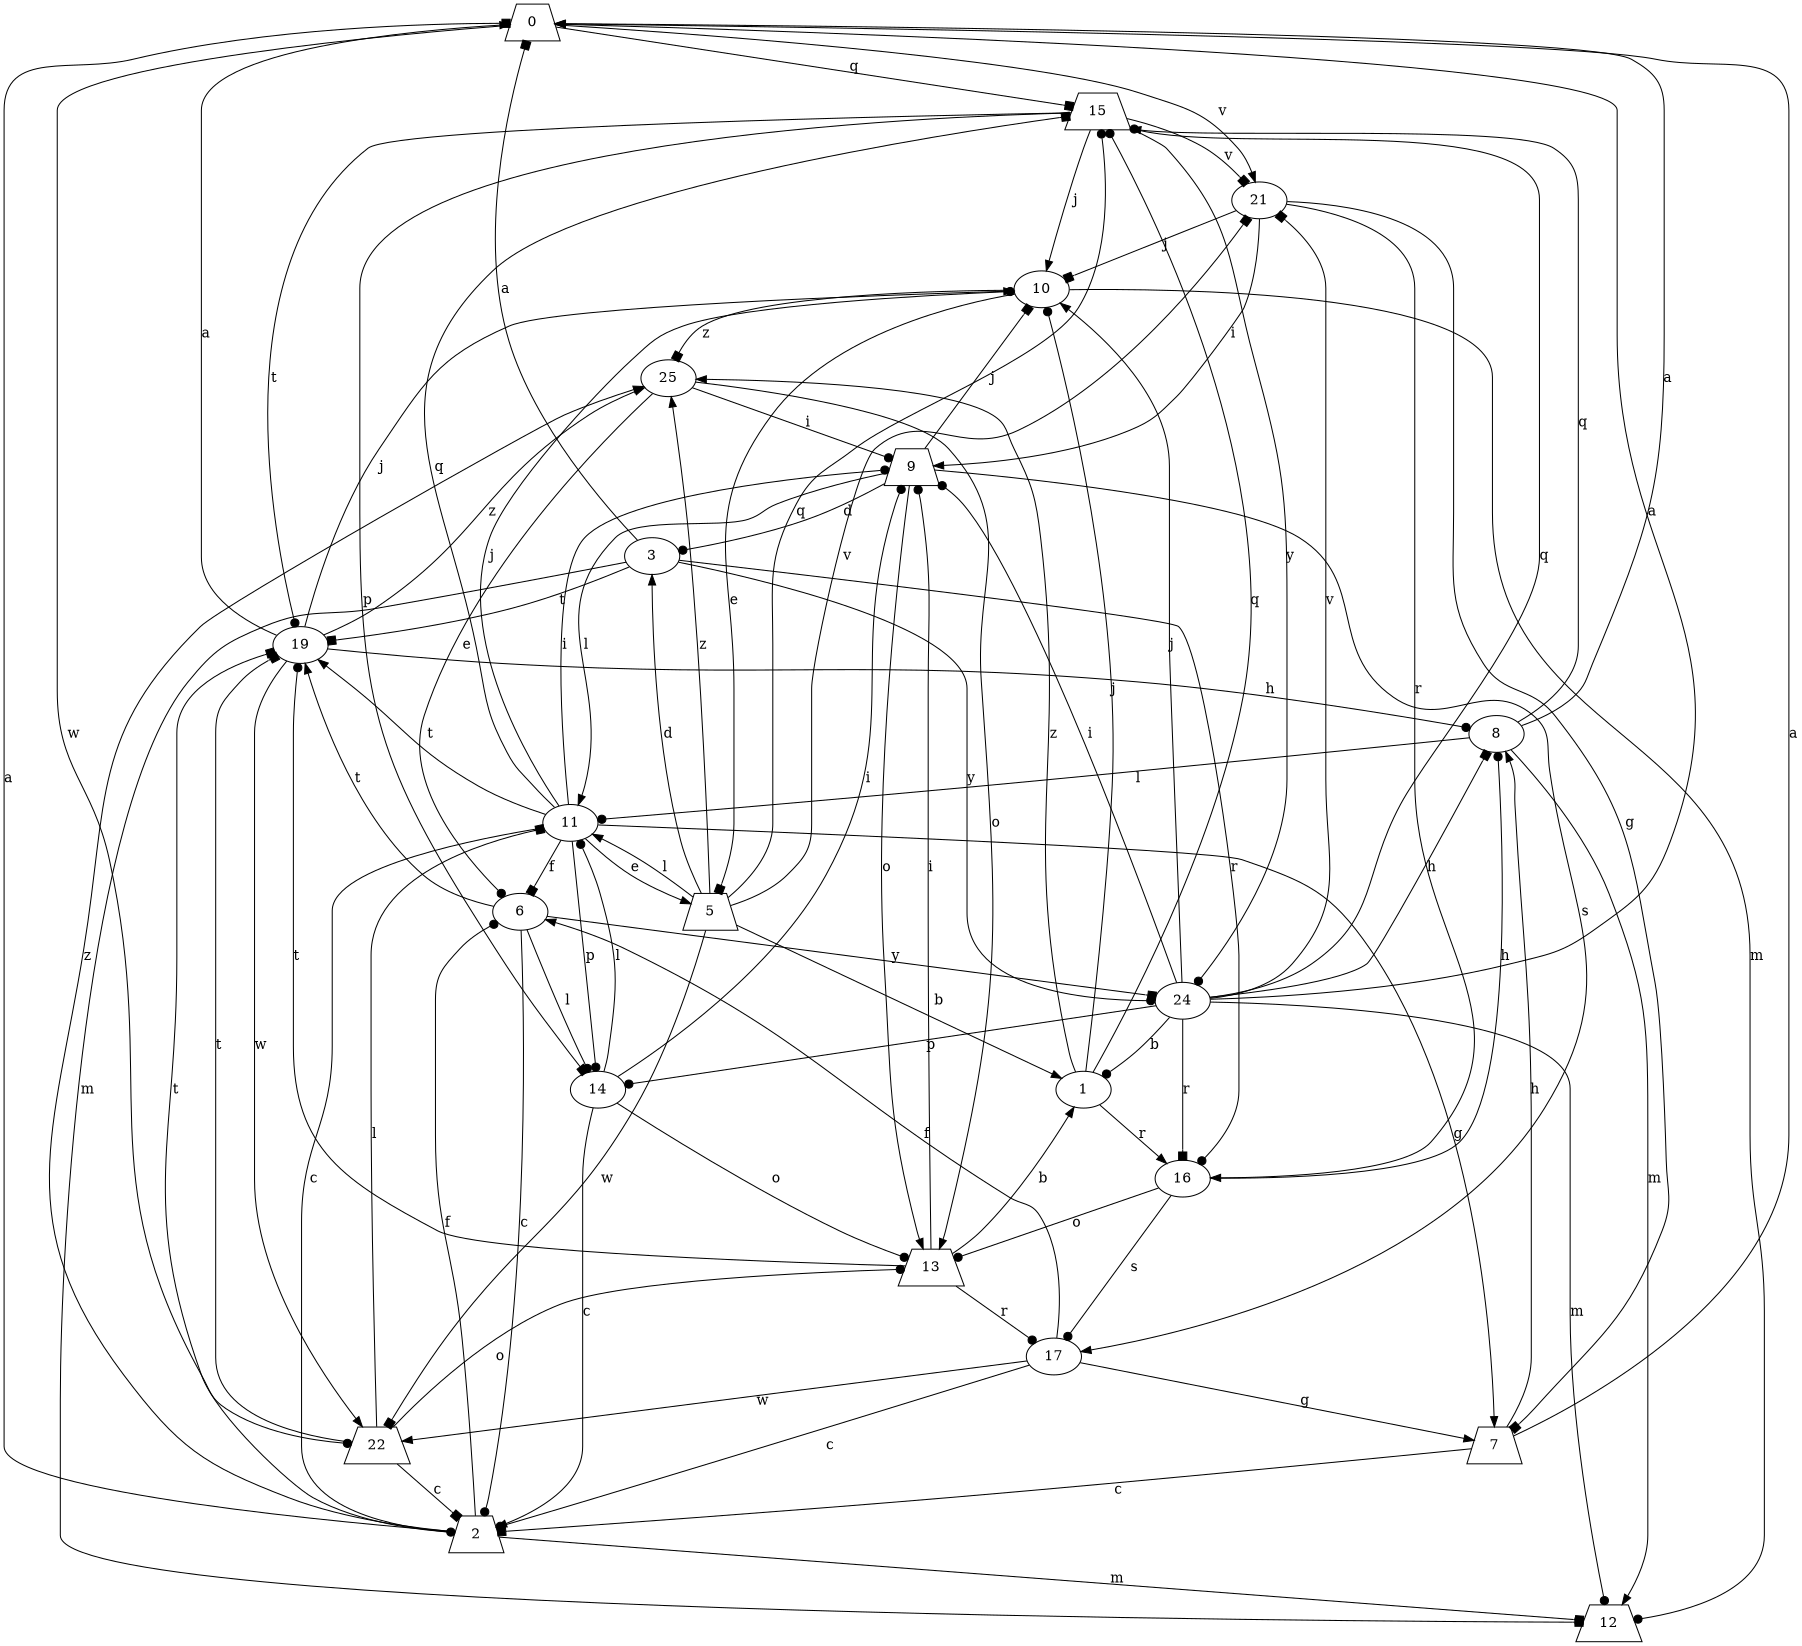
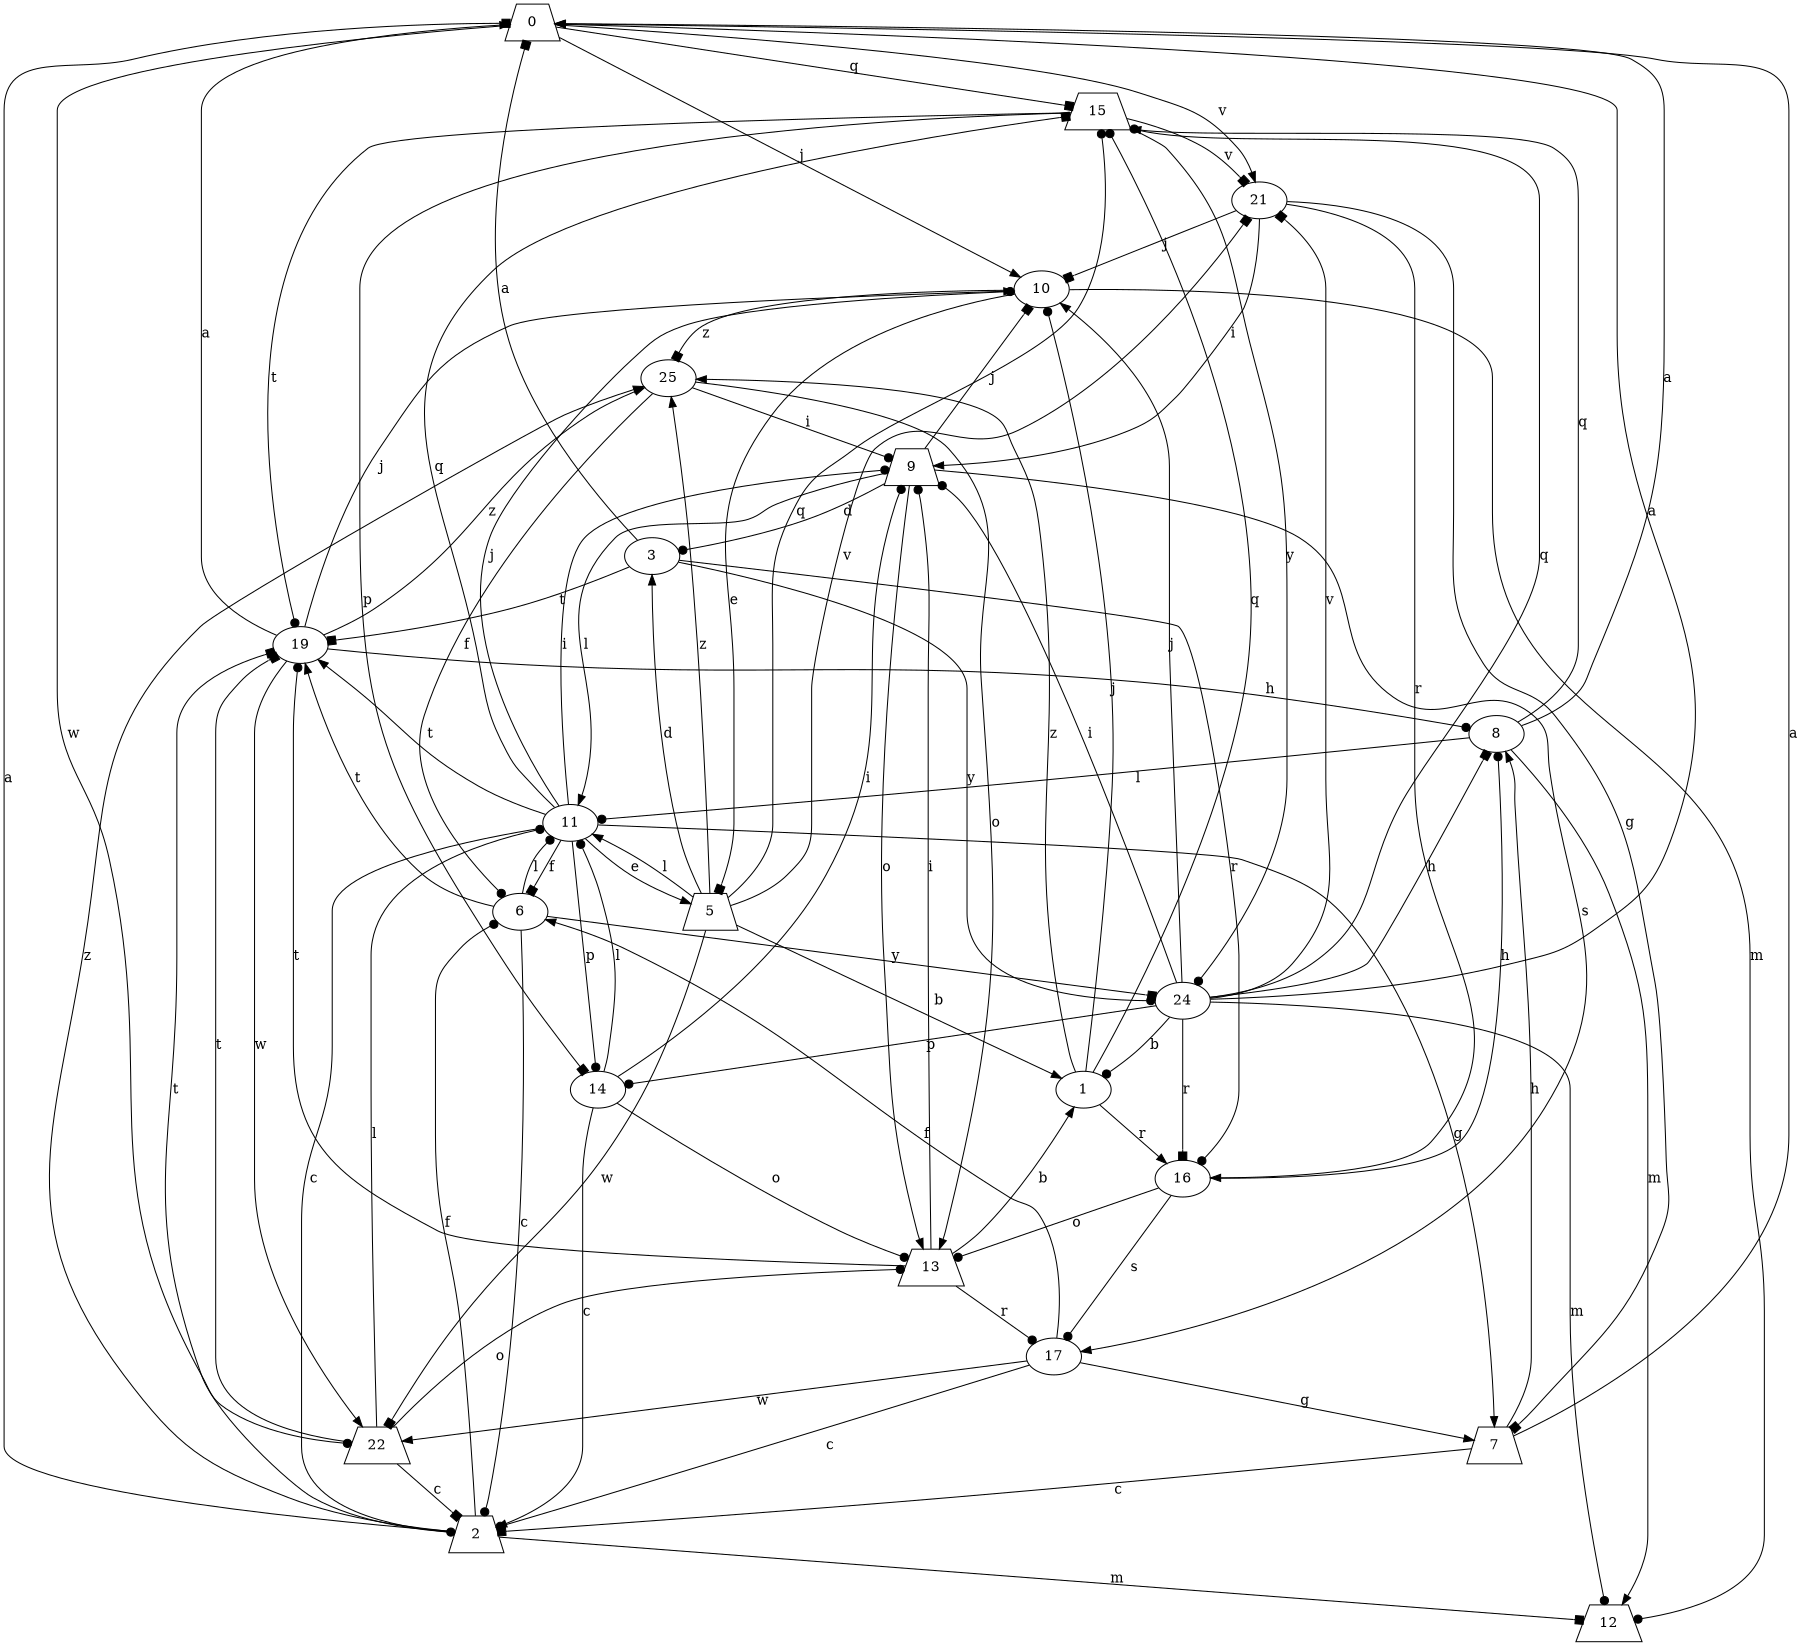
edge "15" -> "10": now "0" -> "10"
edge "25" -> "6": label "e" -> "f"
edge "6" -> "14": now "6" -> "11"
edge "22" -> "11": arrowhead box -> dot
edge "3" -> "12": removed, label "m"
